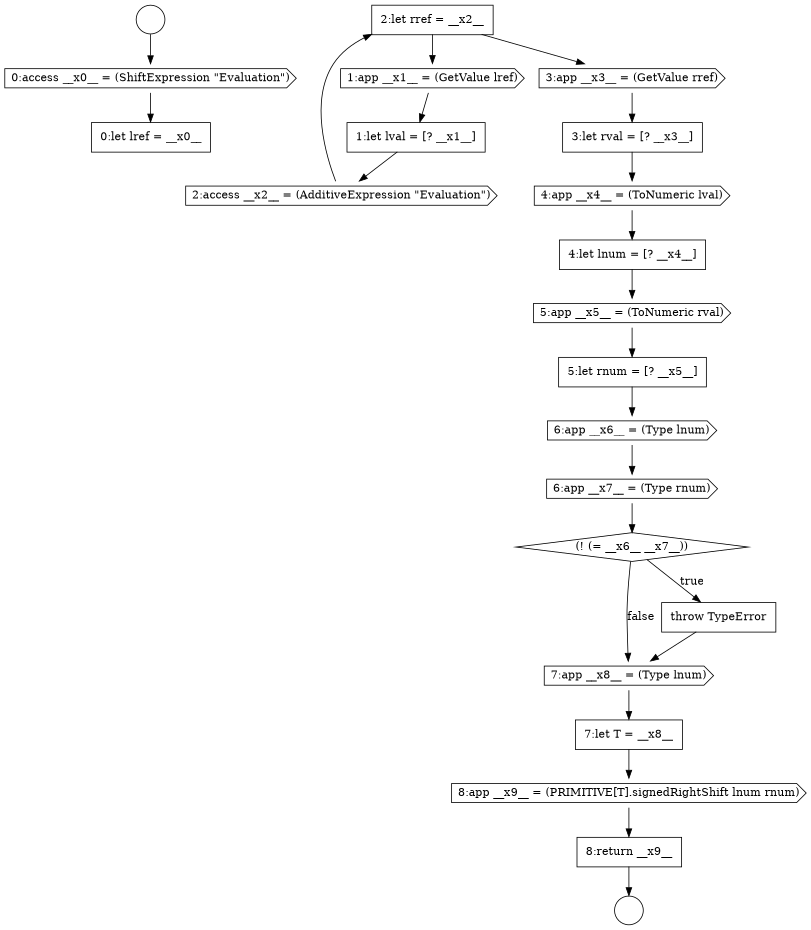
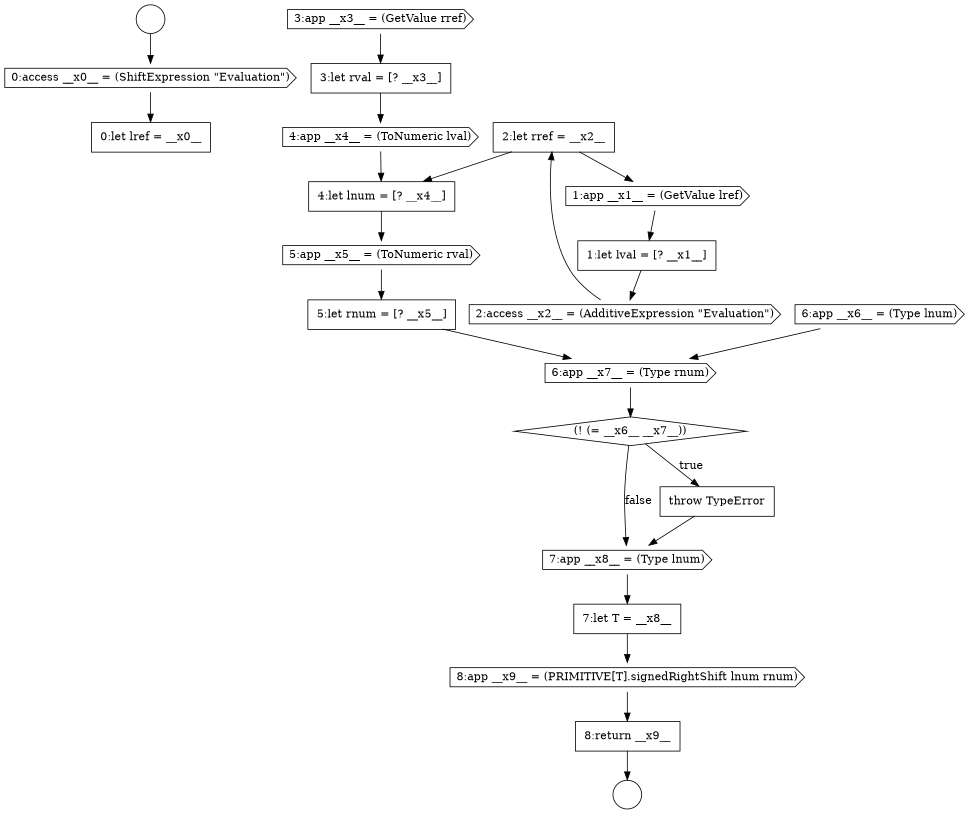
edge "2:let rref = __x2__" -> "3:app __x3__ = (GetValue rref)": now "2:let rref = __x2__" -> "4:let lnum = [? __x4__]"
edge "5:let rnum = [? __x5__]" -> "6:app __x6__ = (Type lnum)": now "5:let rnum = [? __x5__]" -> "6:app __x7__ = (Type rnum)"
